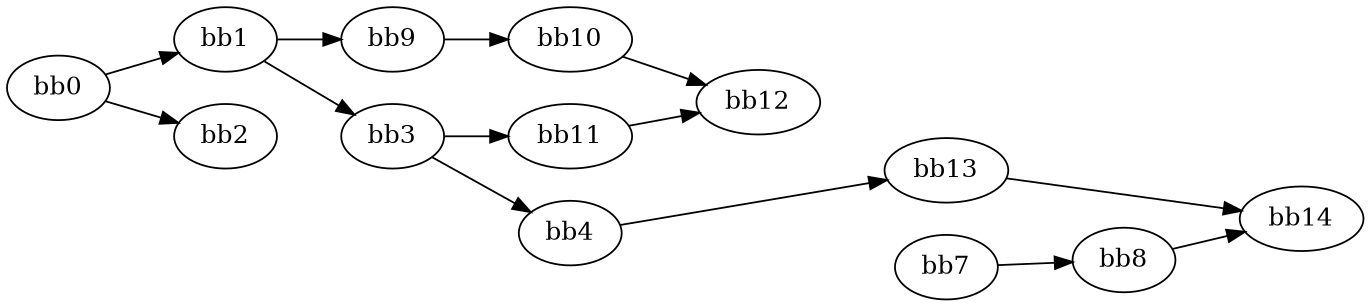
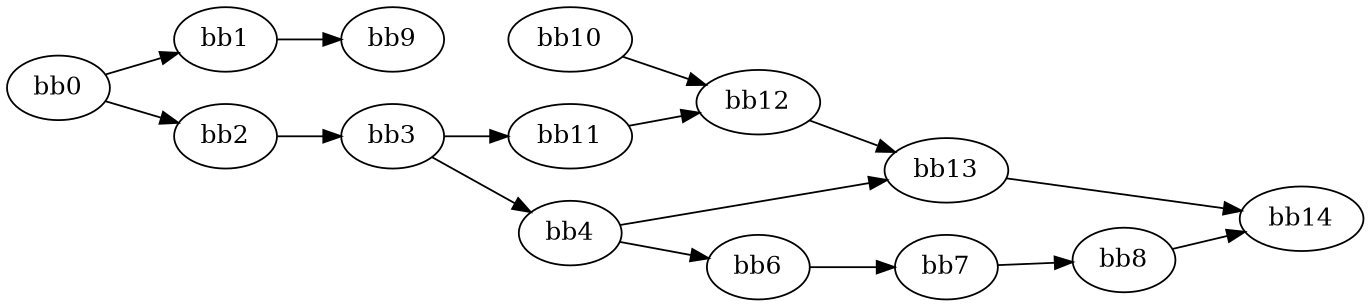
edge "bb9" -> "bb10": removed
edge "bb1" -> "bb3": now "bb2" -> "bb3"
edge "bb12" -> "bb13": added
node "bb6": added
